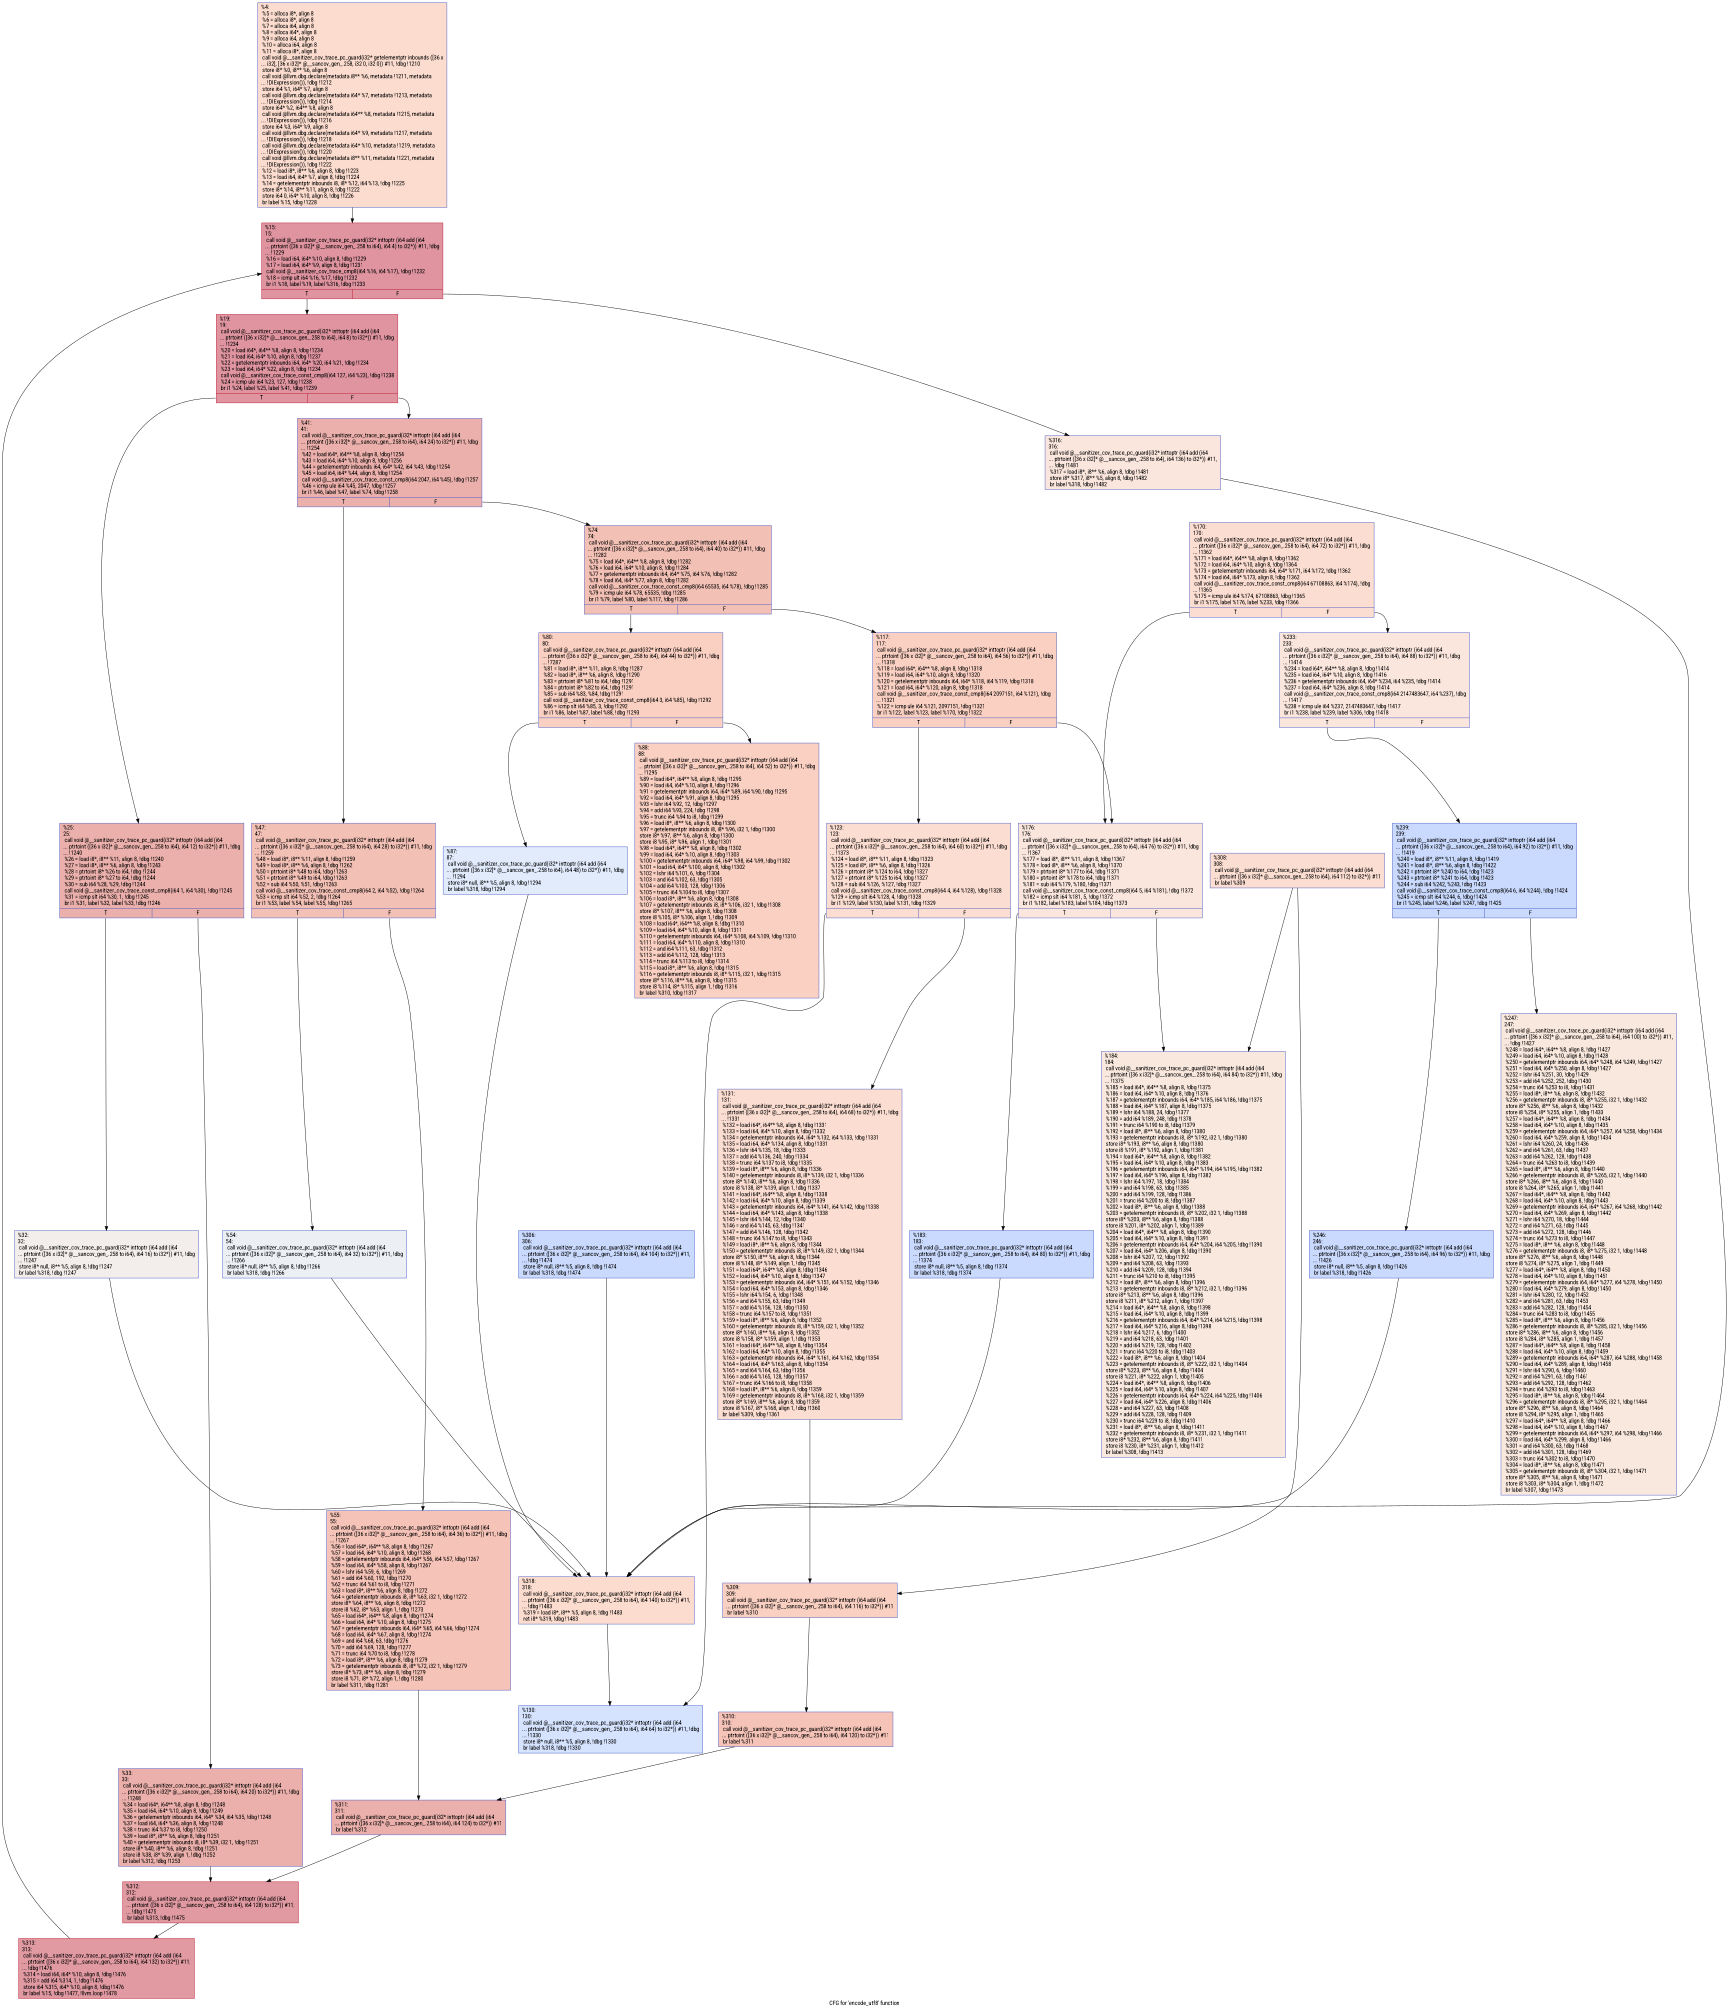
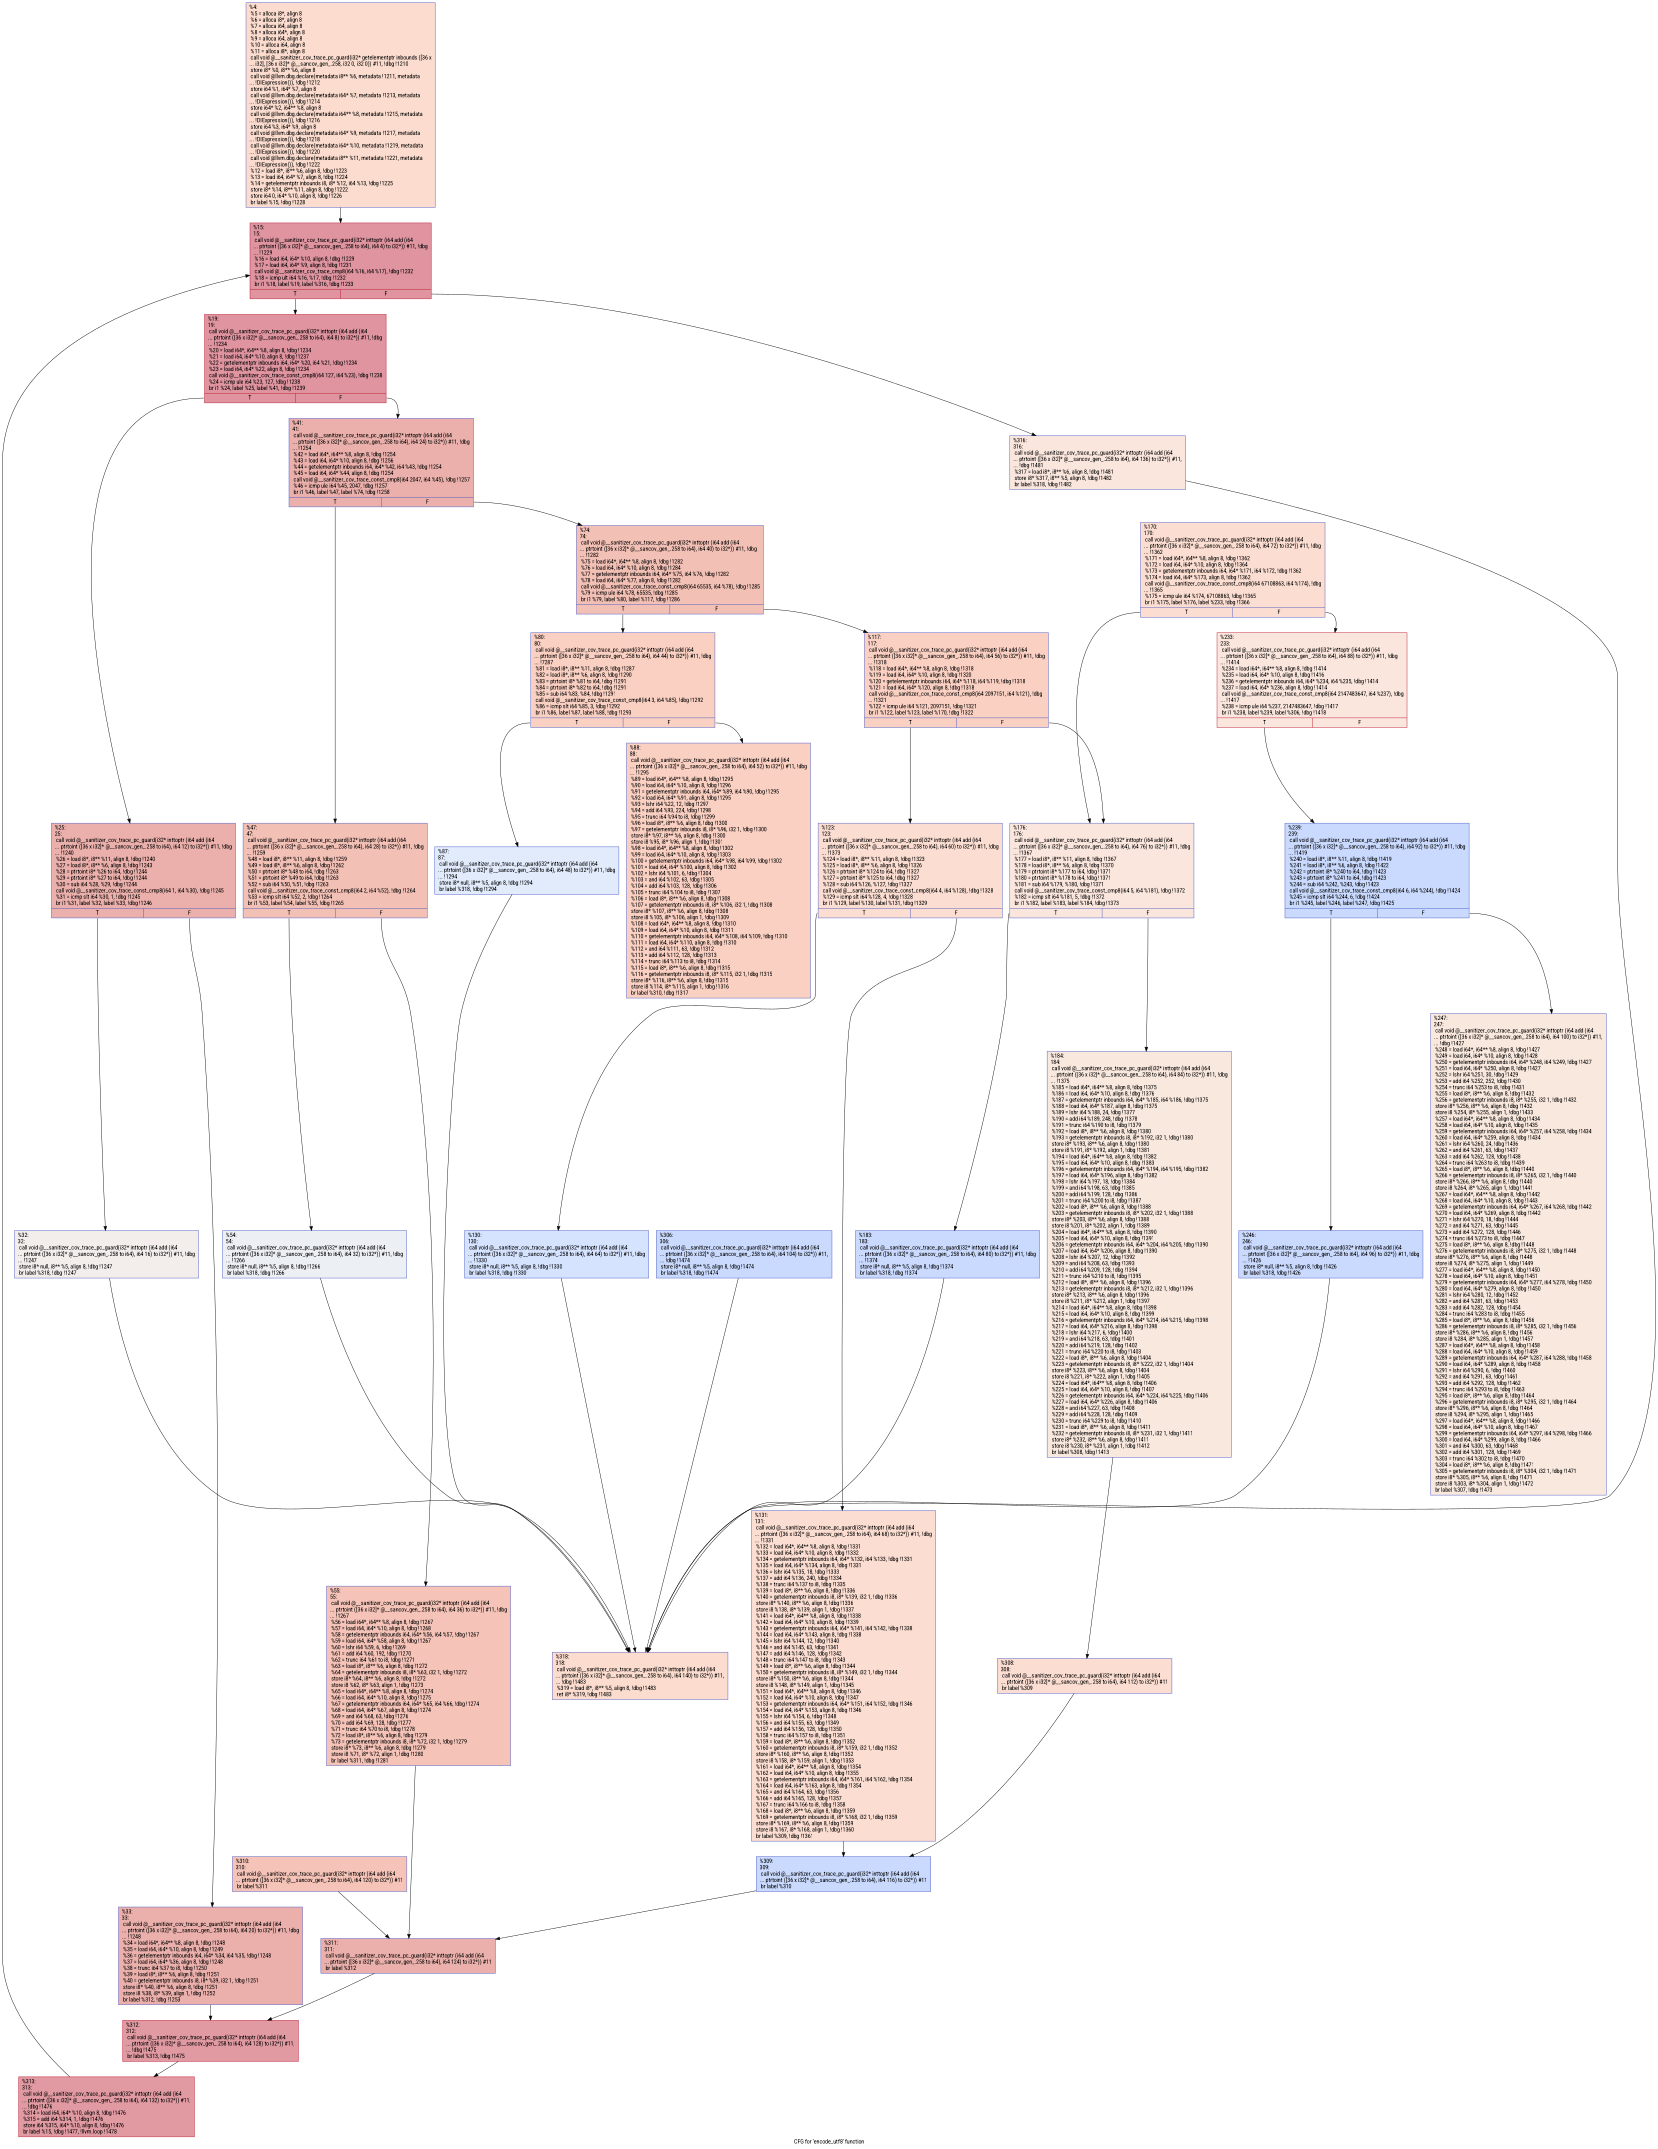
node "%233:": color #3d50c3ff -> #b70d28ff
node "%88:": text "%93 = lshr i64 %92, 12, !dbg !1297" -> "%93 = lshr i64 %22, 12, !dbg !1297"
edge "%308:" -> "%184:": reversed
node "%309:": fillcolor #f3947570 -> #88abfd70
edge "%318:" -> "%130:": reversed
edge "%309:" -> "%310:": now "%309:" -> "%311:"
